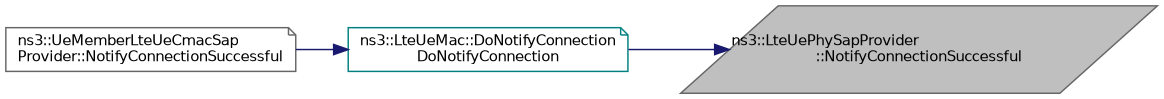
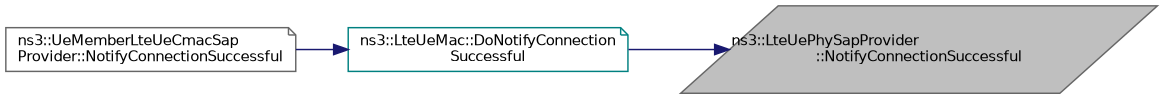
node "ns3::LteUeMac::DoNotifyConnection DoNotifyConnection": label "ns3::LteUeMac::DoNotifyConnection DoNotifyConnection" -> "ns3::LteUeMac::DoNotifyConnection Successful"
